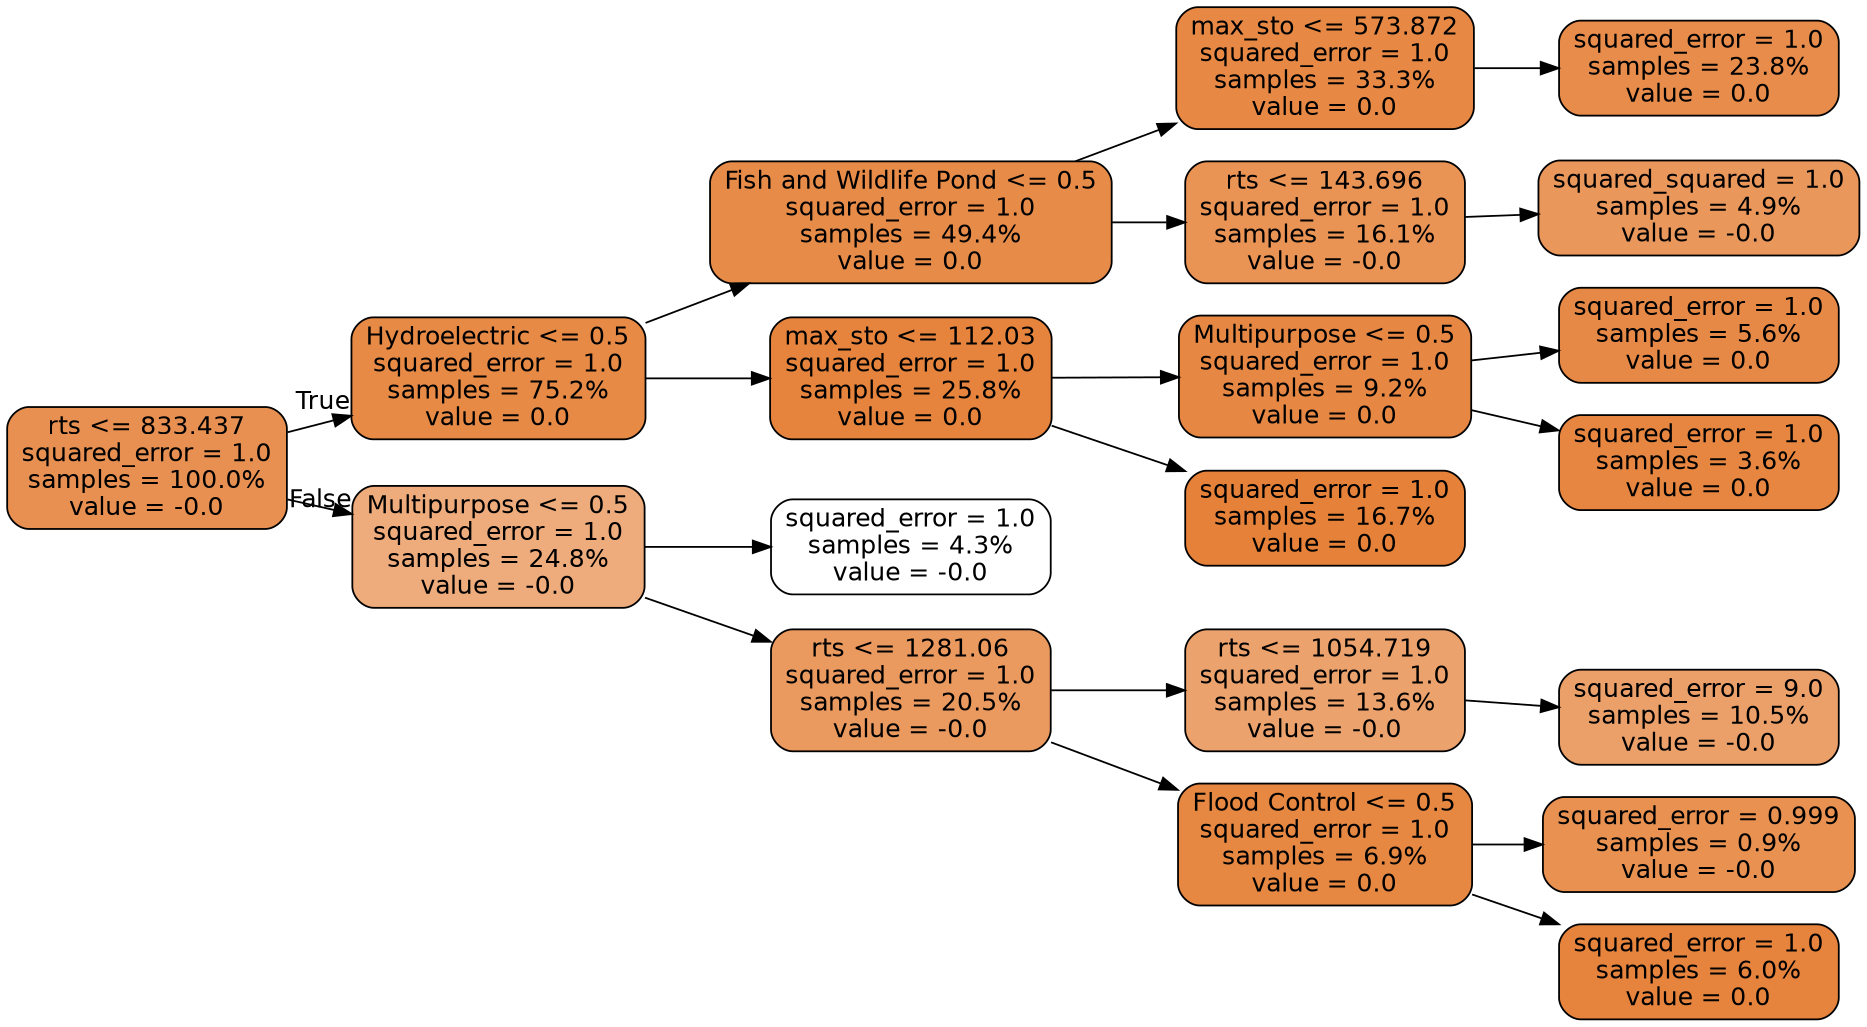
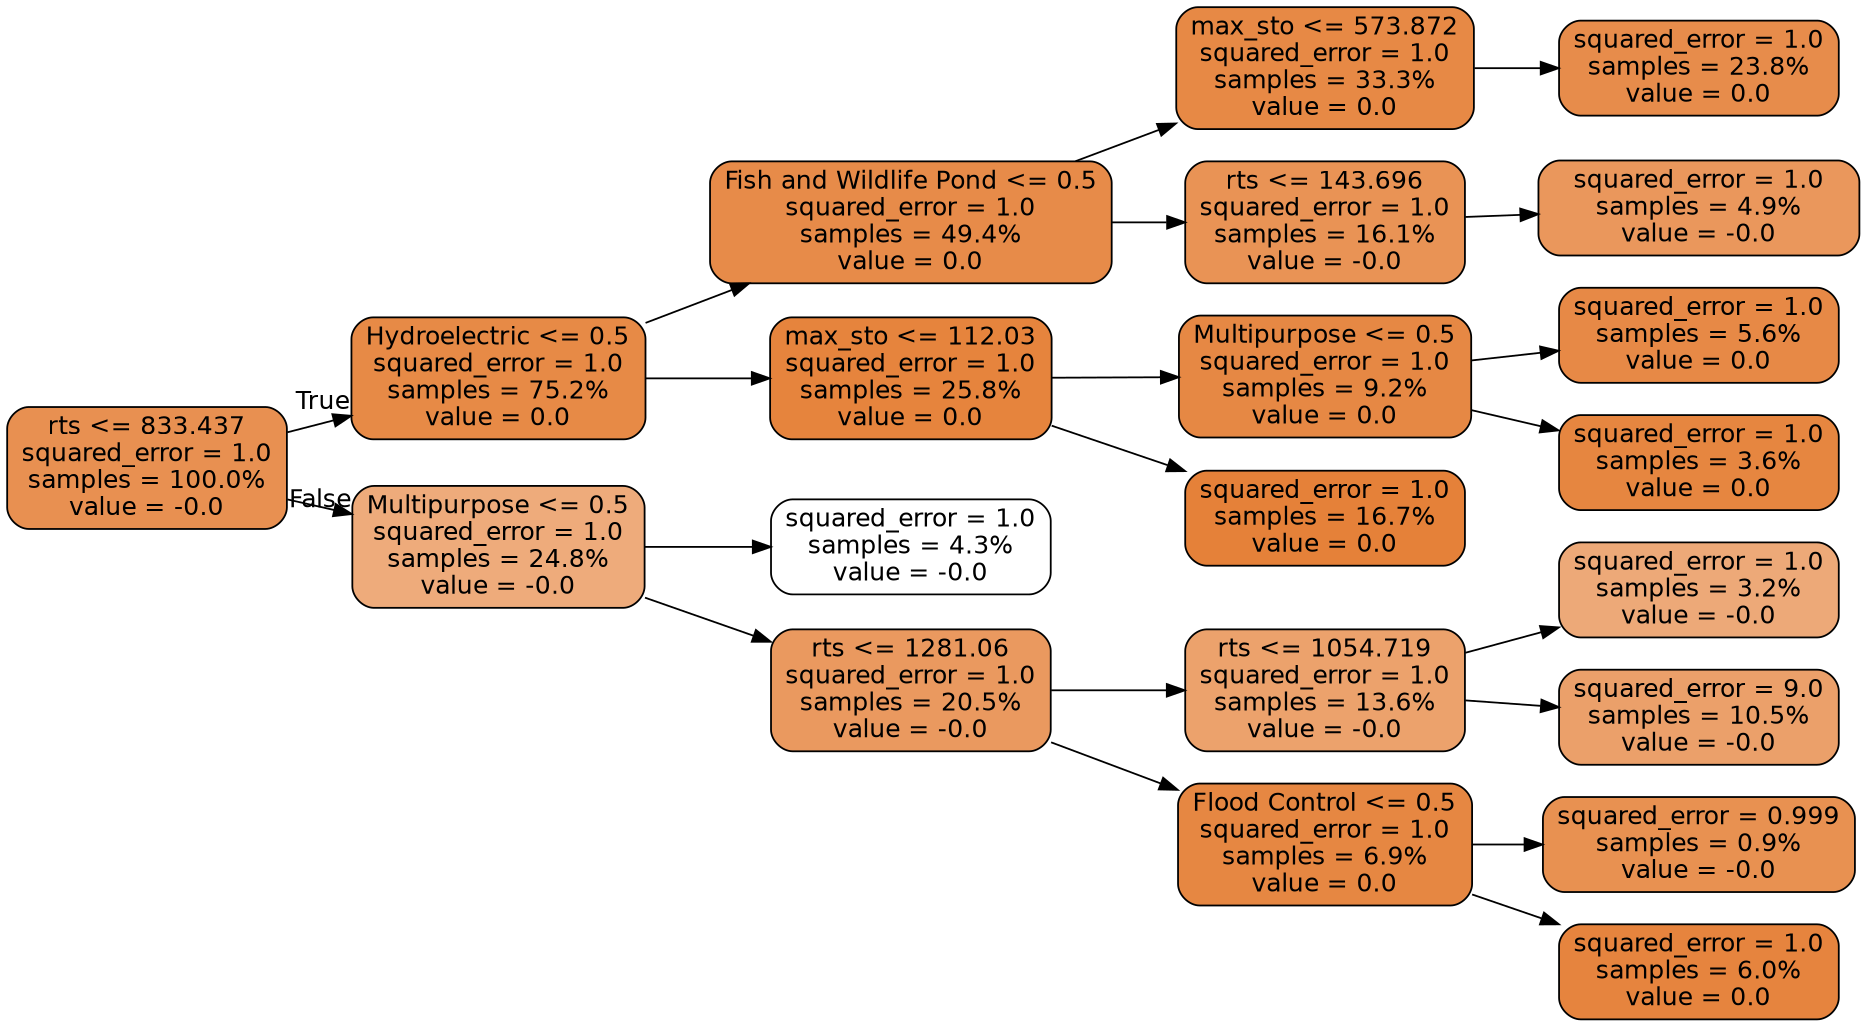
node "squared_squared = 1.0 samples = 4.9% value = -0.0": label "squared_squared = 1.0 samples = 4.9% value = -0.0" -> "squared_error = 1.0 samples = 4.9% value = -0.0"
node "squared_error = 1.0 samples = 3.2% value = -0.0": added
